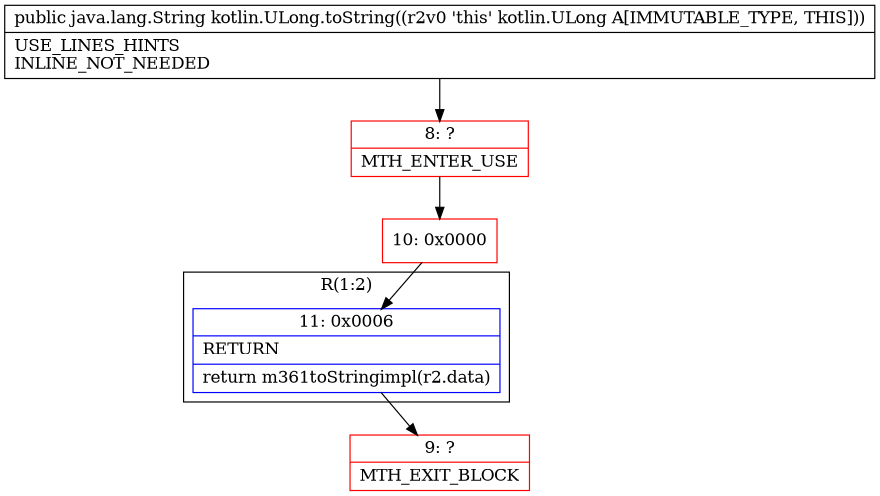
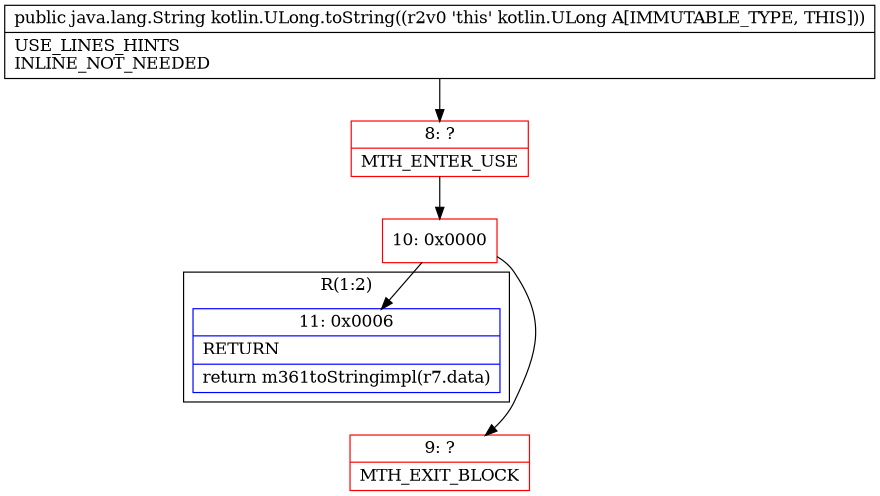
node "11: 0x0006": text "return m361toStringimpl(r2.data)" -> "return m361toStringimpl(r7.data)"
edge "11: 0x0006" -> "9: ?": now "10: 0x0000" -> "9: ?"
